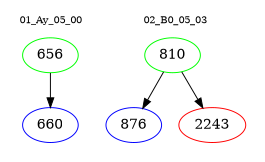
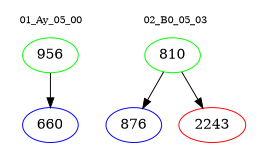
node "656": label "656" -> "956"
